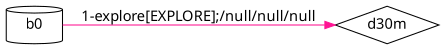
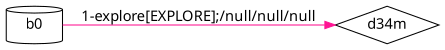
node "d30m": label "d30m" -> "d34m"
